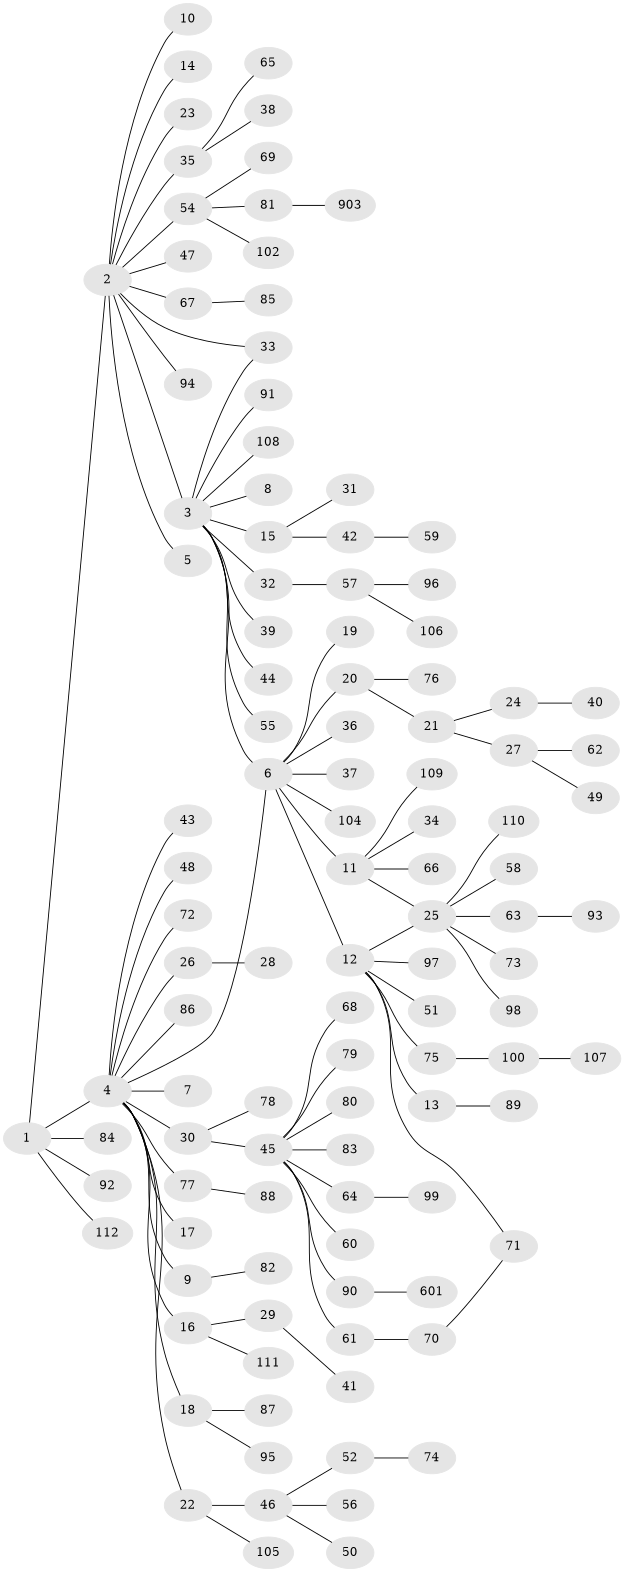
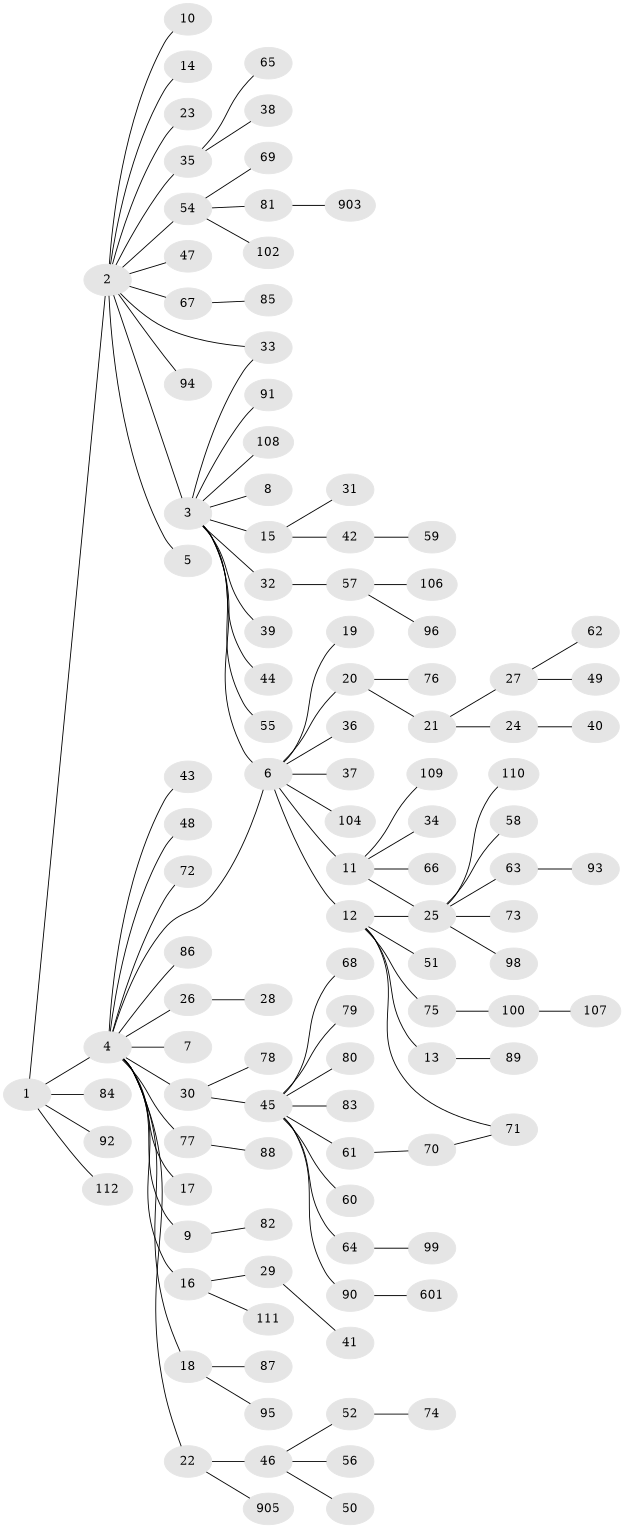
node "97": removed
node "105": label "105" -> "905"
